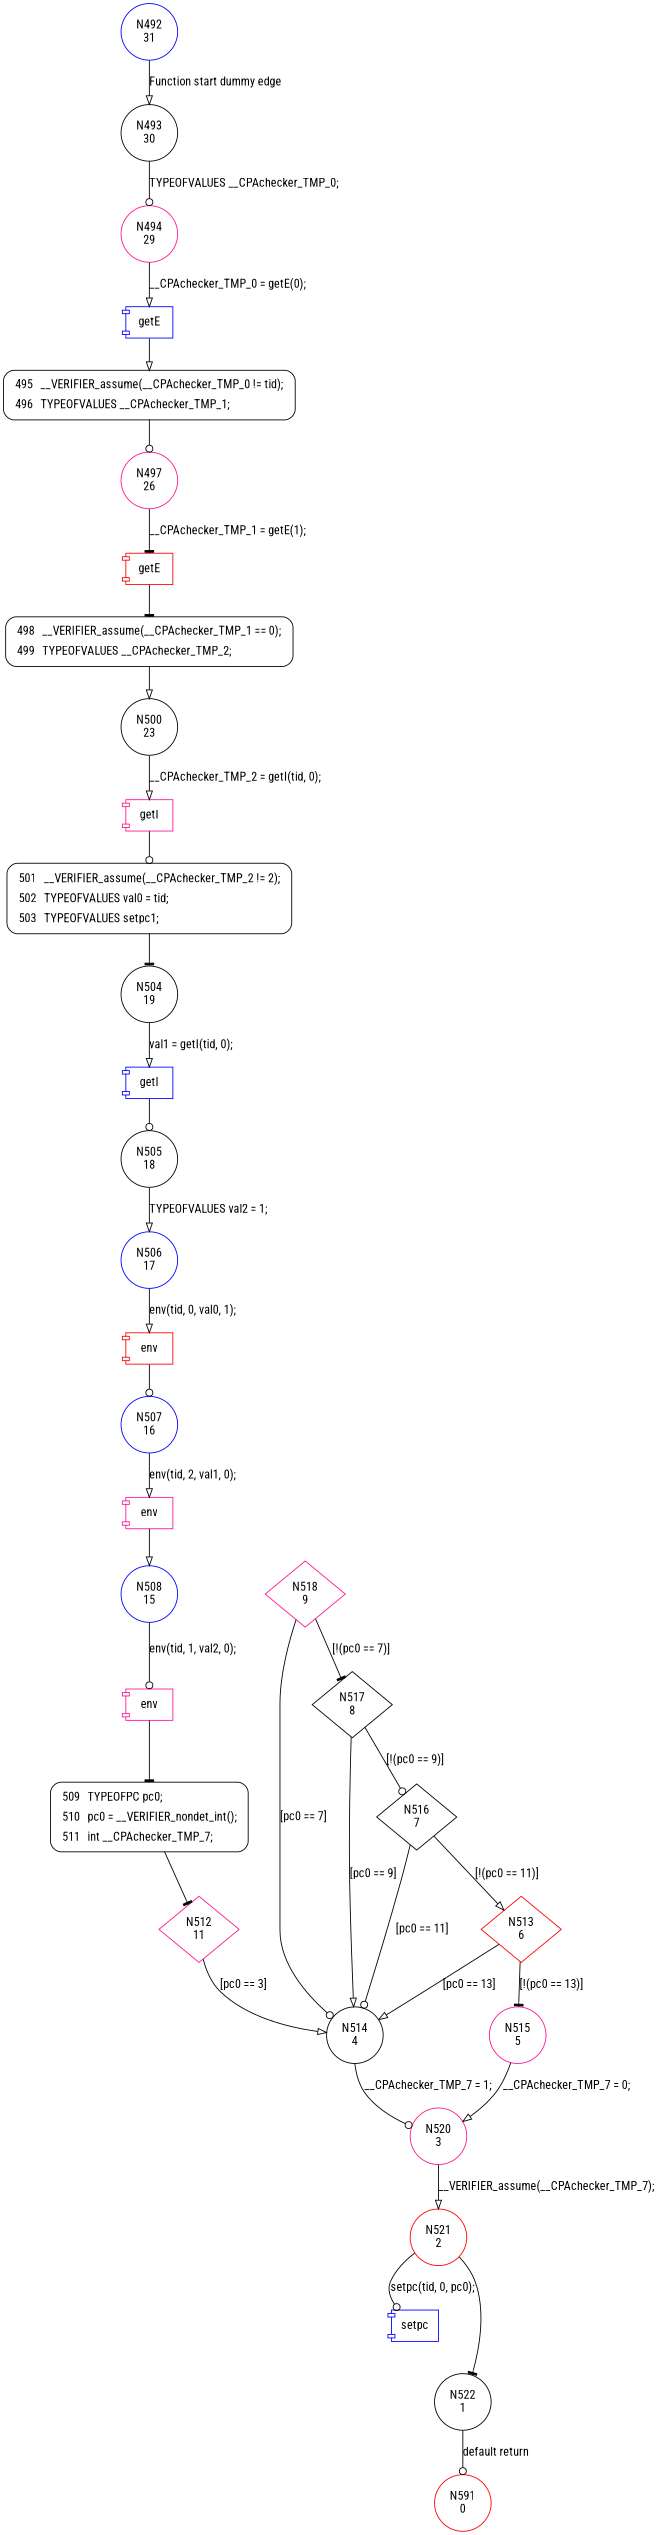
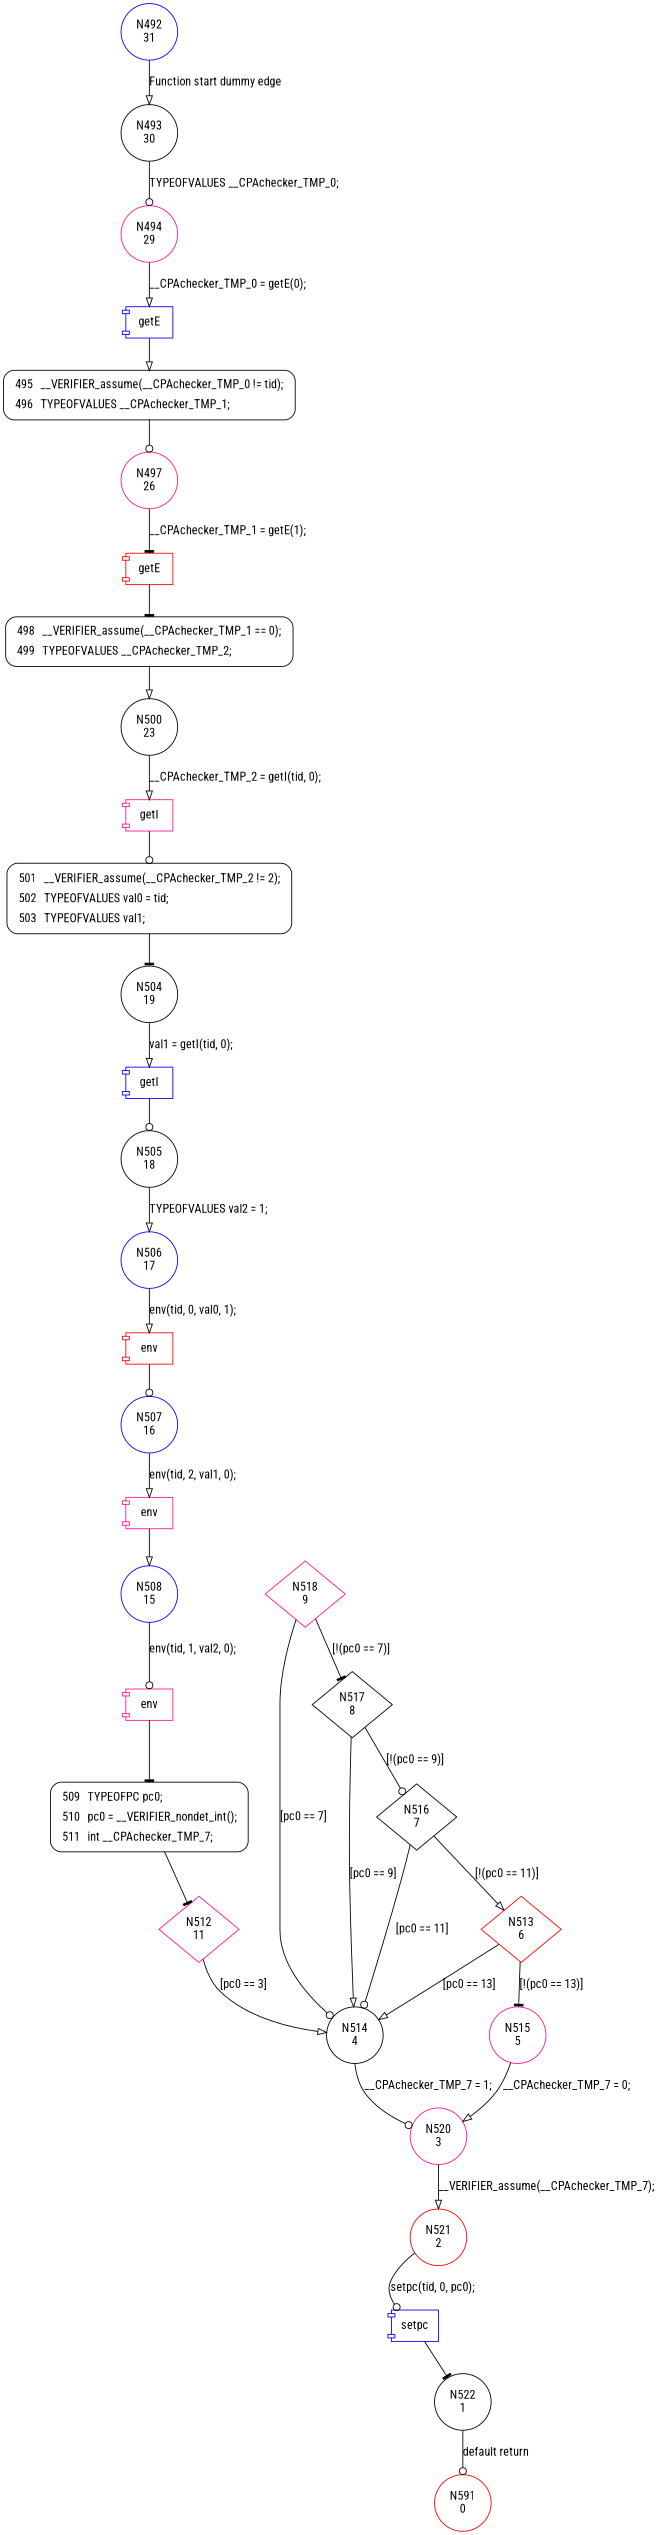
node "501": text "TYPEOFVALUES setpc1;" -> "TYPEOFVALUES val1;"
edge "N521 2" -> "N522 1": now "setpc" -> "N522 1"
